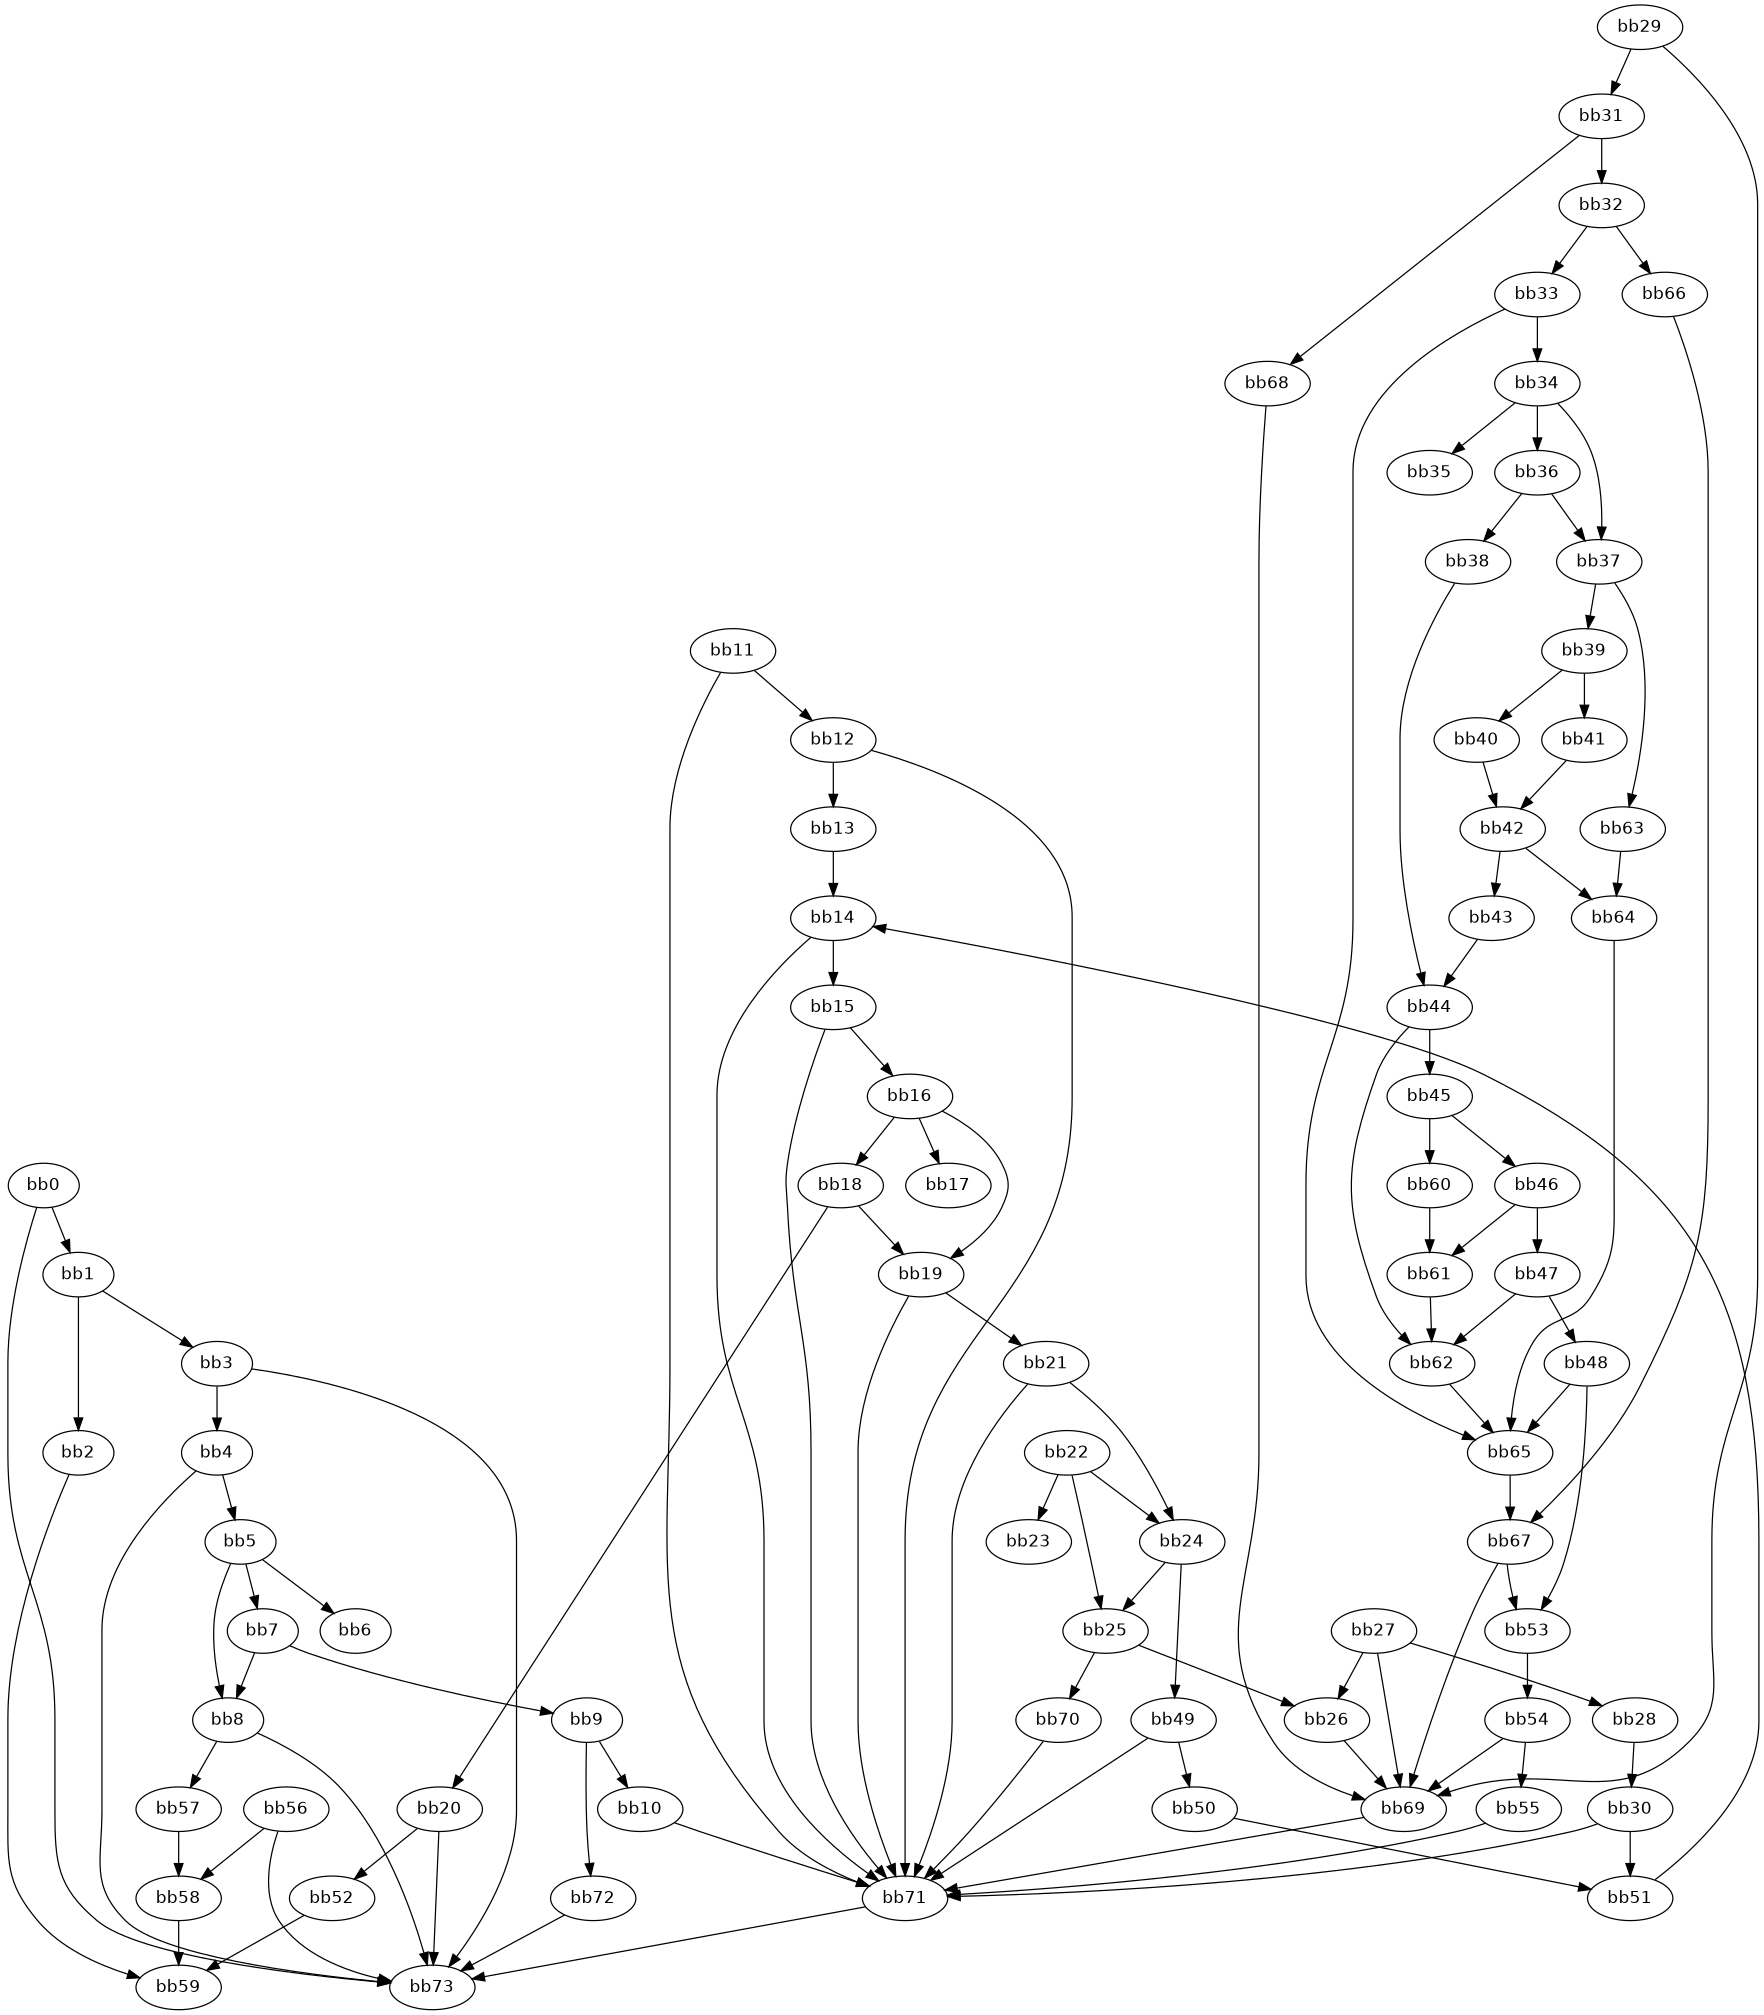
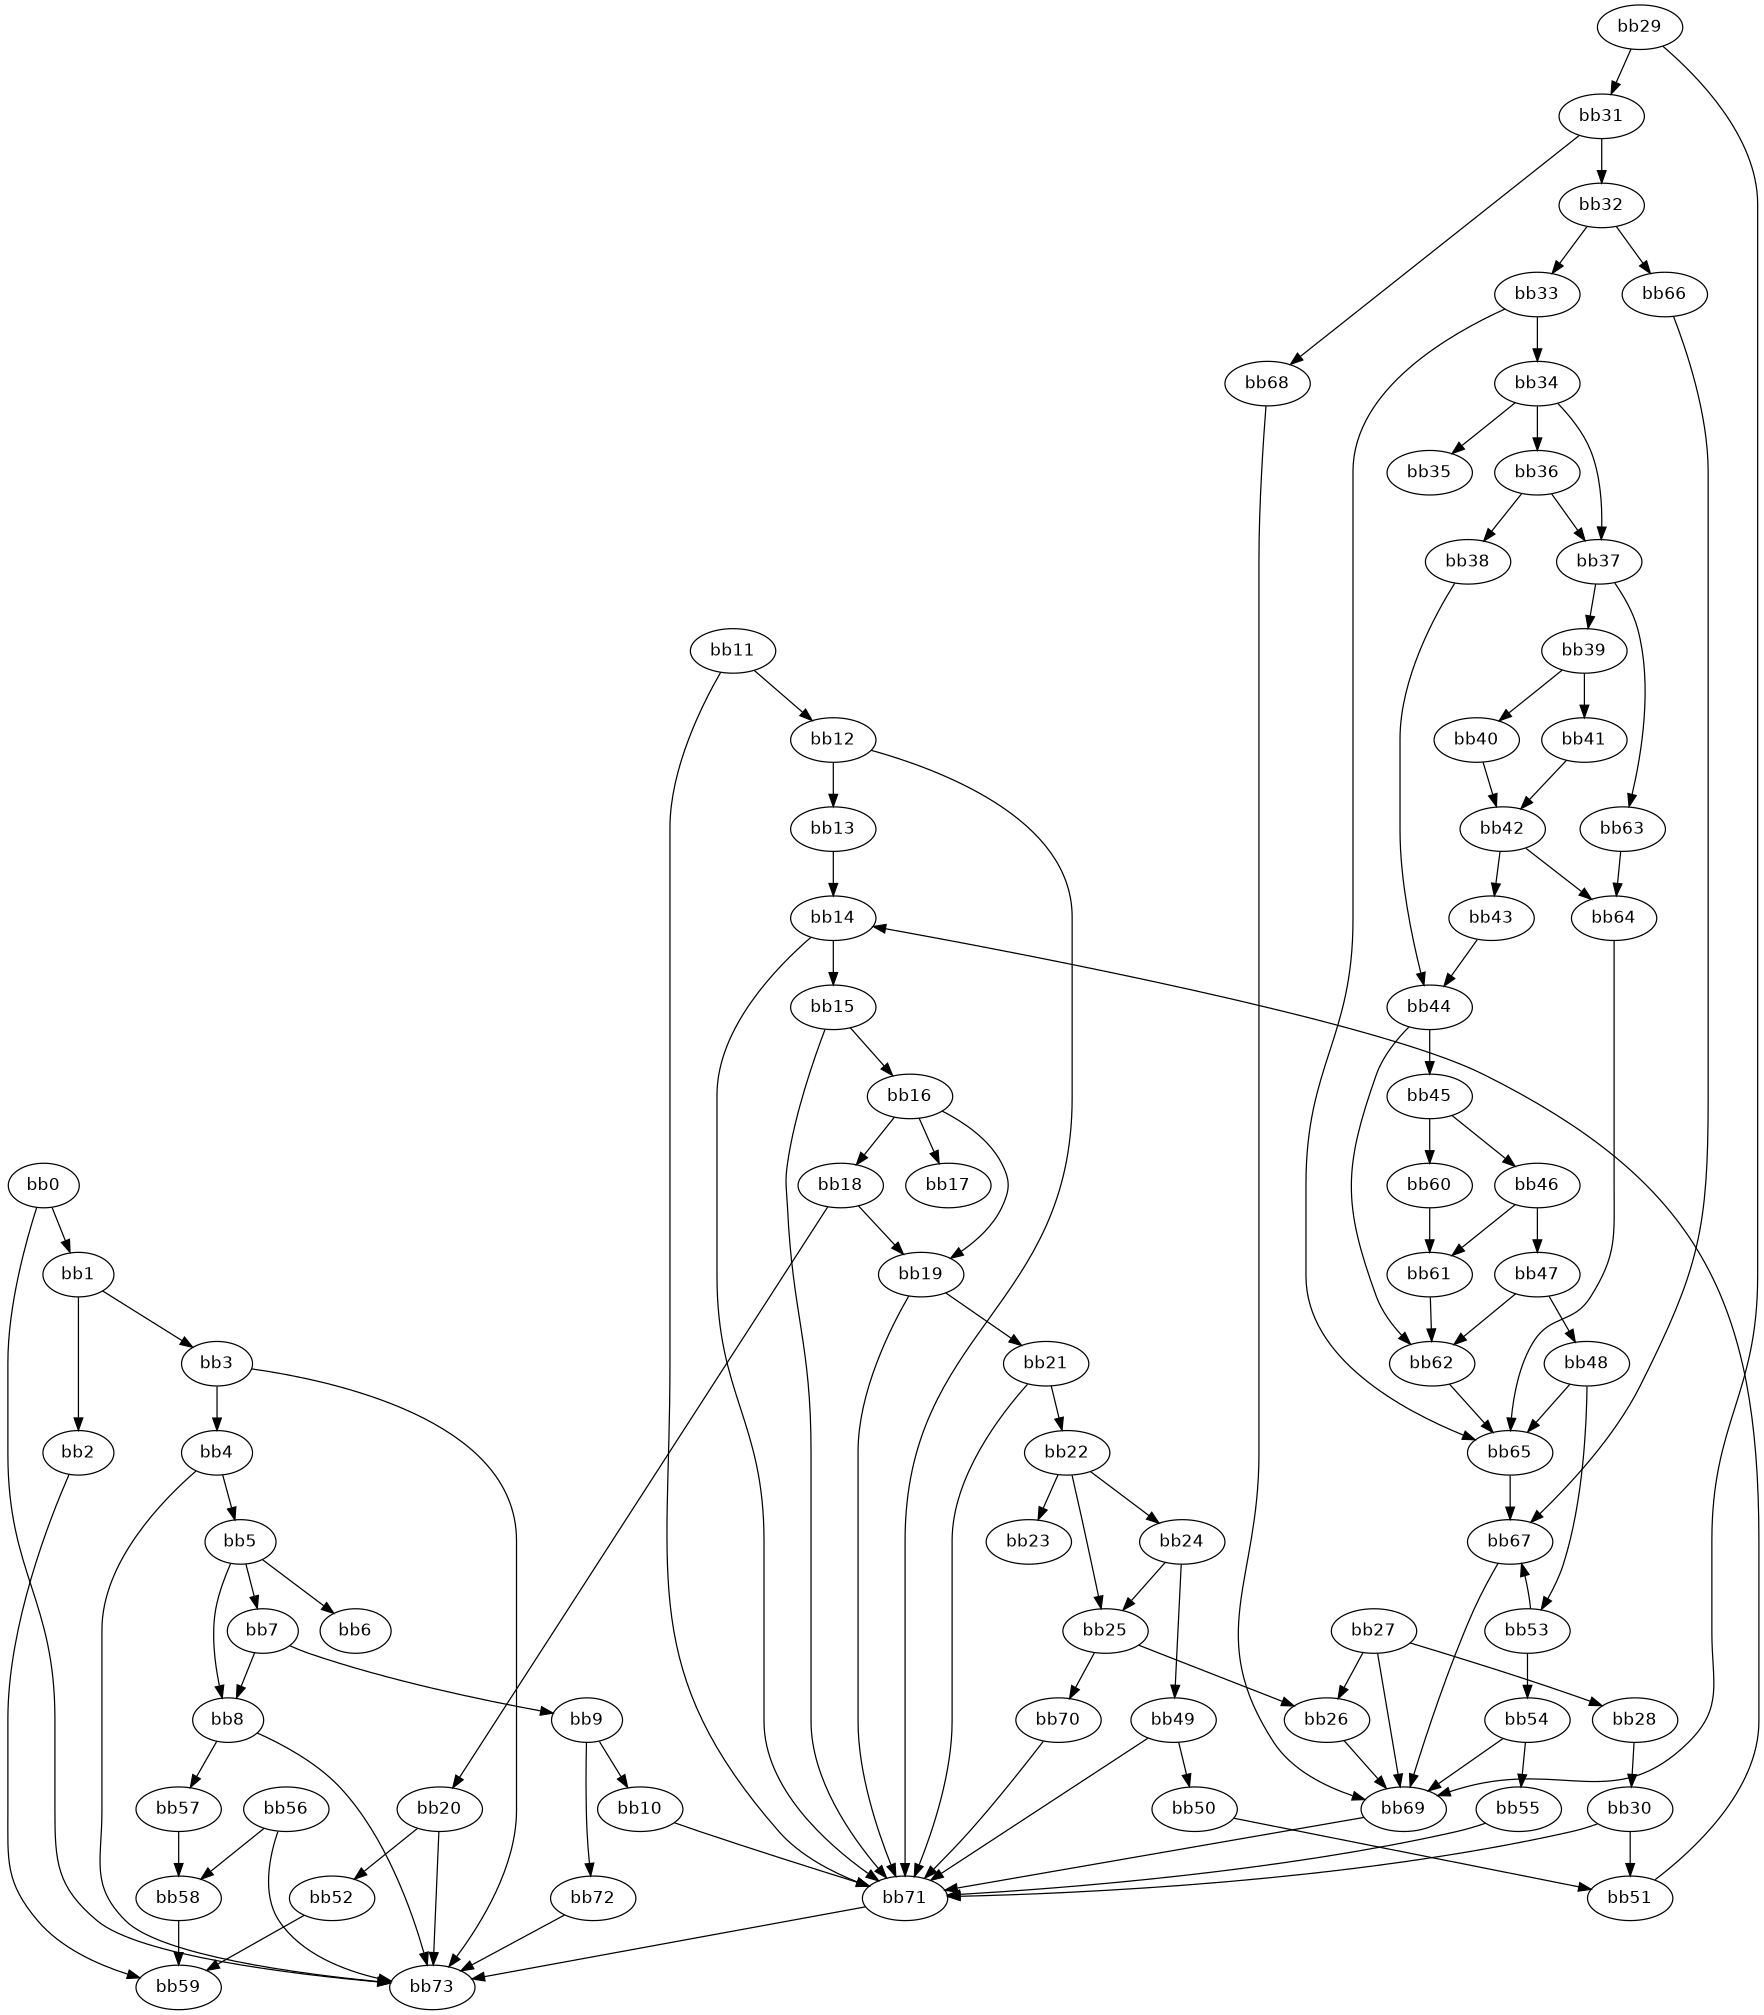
edge "bb21" -> "bb24": now "bb21" -> "bb22"
edge "bb67" -> "bb53": reversed
